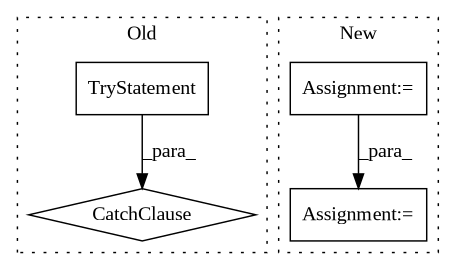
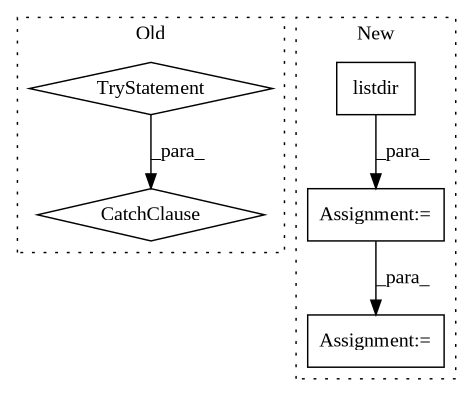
node "TryStatement": shape box -> diamond
node "listdir": added
